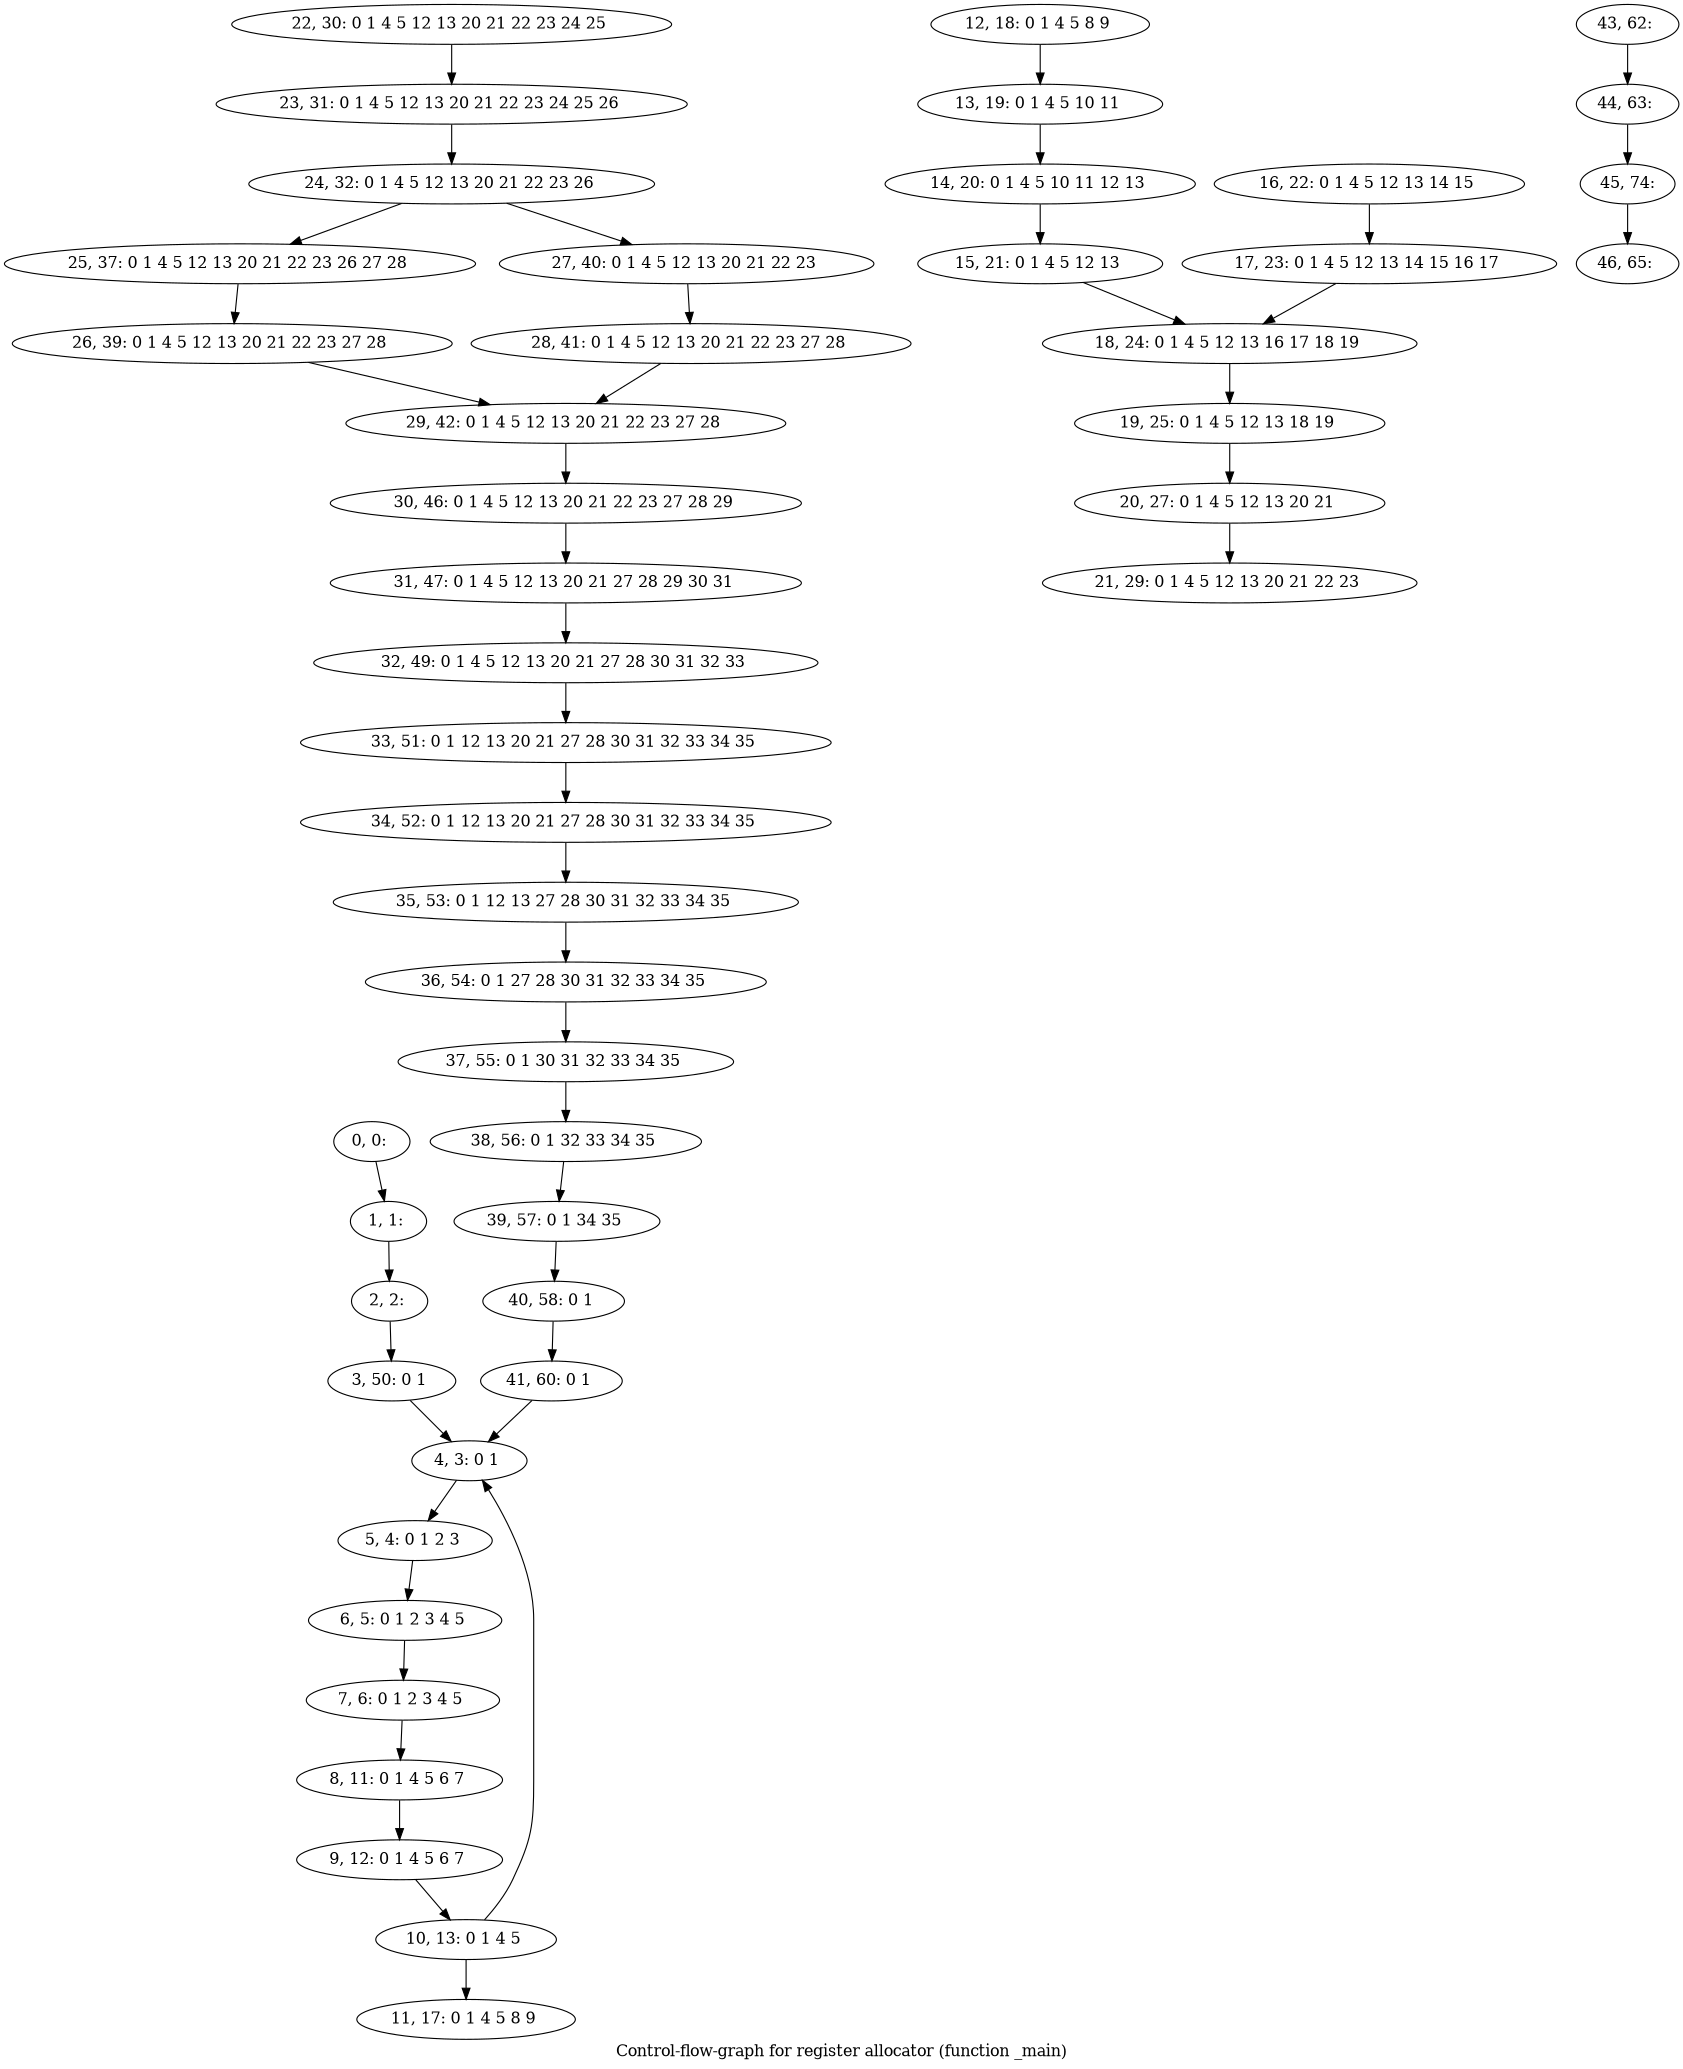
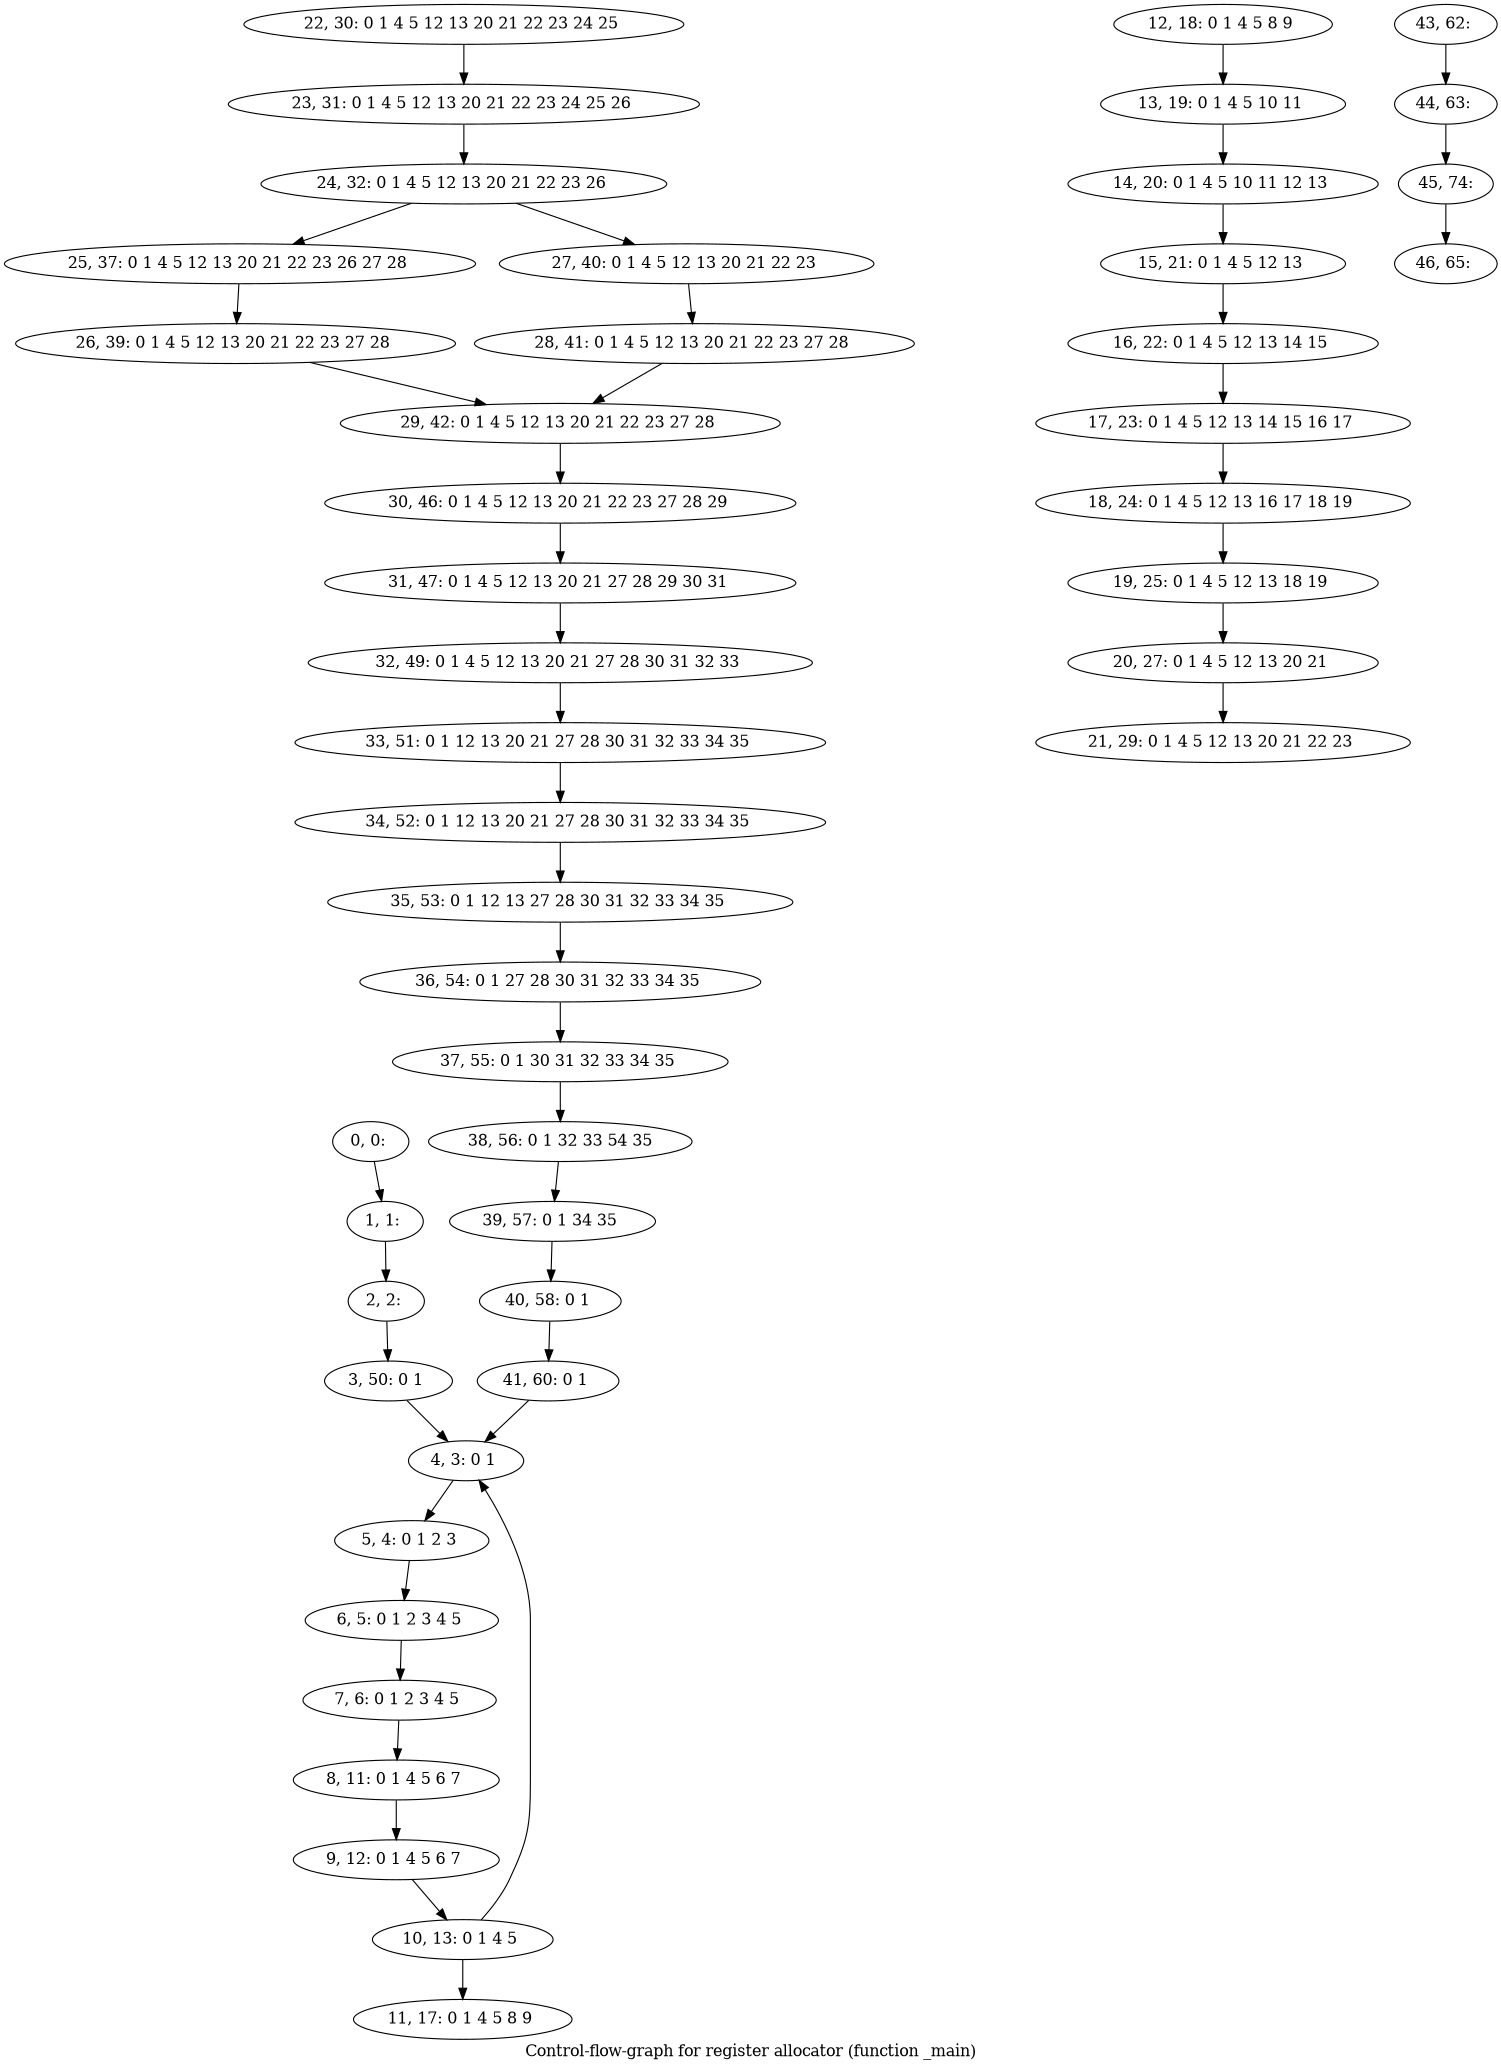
edge "15, 21: 0 1 4 5 12 13" -> "18, 24: 0 1 4 5 12 13 16 17 18 19": now "15, 21: 0 1 4 5 12 13" -> "16, 22: 0 1 4 5 12 13 14 15"
node "38, 56: 0 1 32 33 34 35": label "38, 56: 0 1 32 33 34 35" -> "38, 56: 0 1 32 33 54 35"
